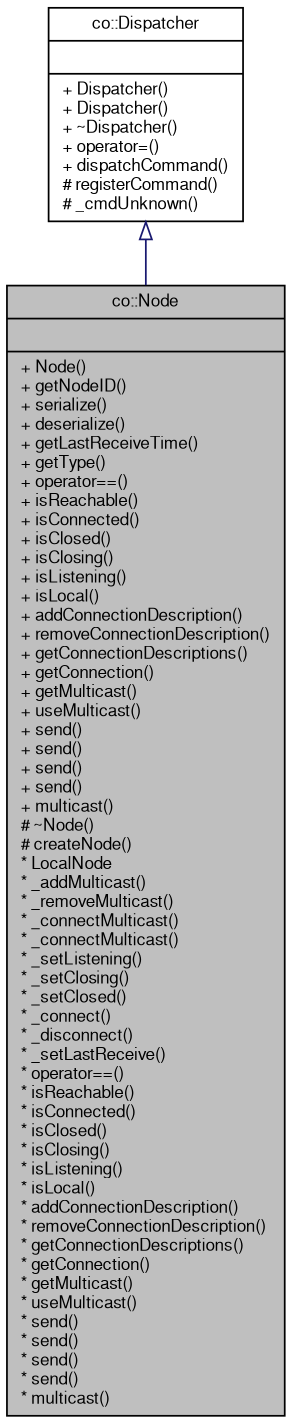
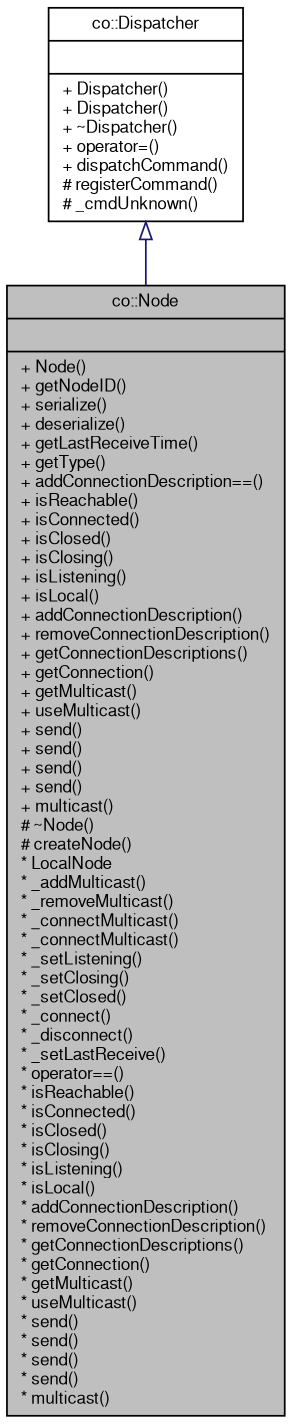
node "co::Node": text "+ operator==()" -> "+ addConnectionDescription==()"
